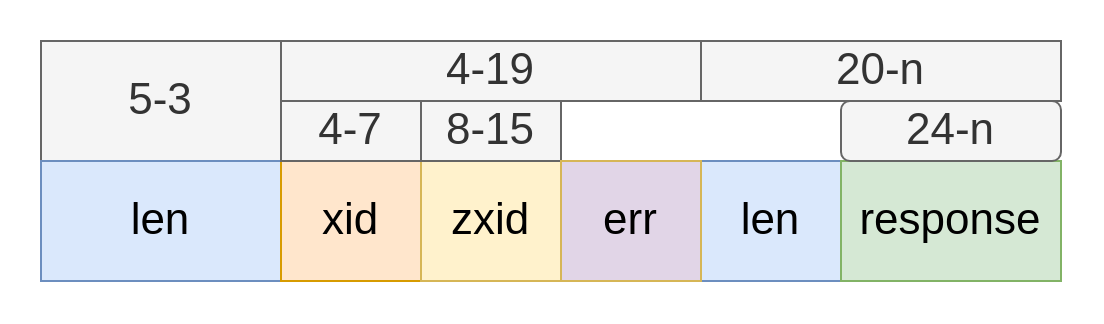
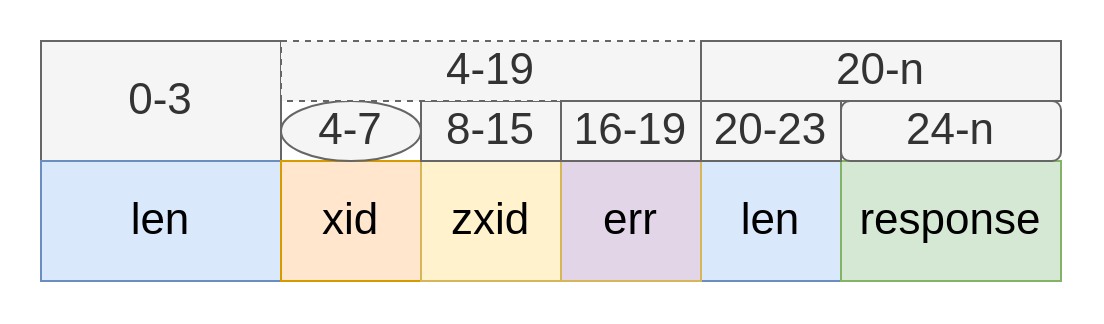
node "4-19": style solid -> dashed
node "5-3": label "5-3" -> "0-3"
node "4-7": shape rectangle -> ellipse
node "16-19": added
node "20-23": added
